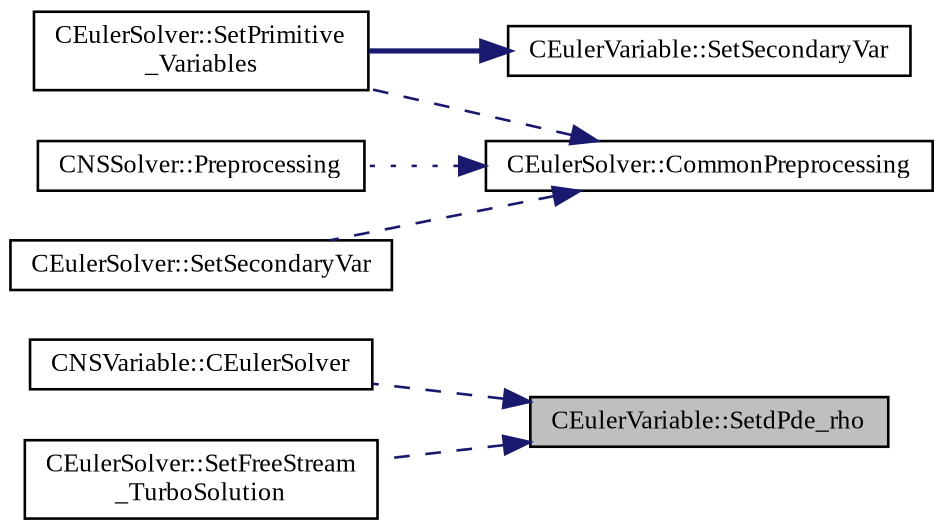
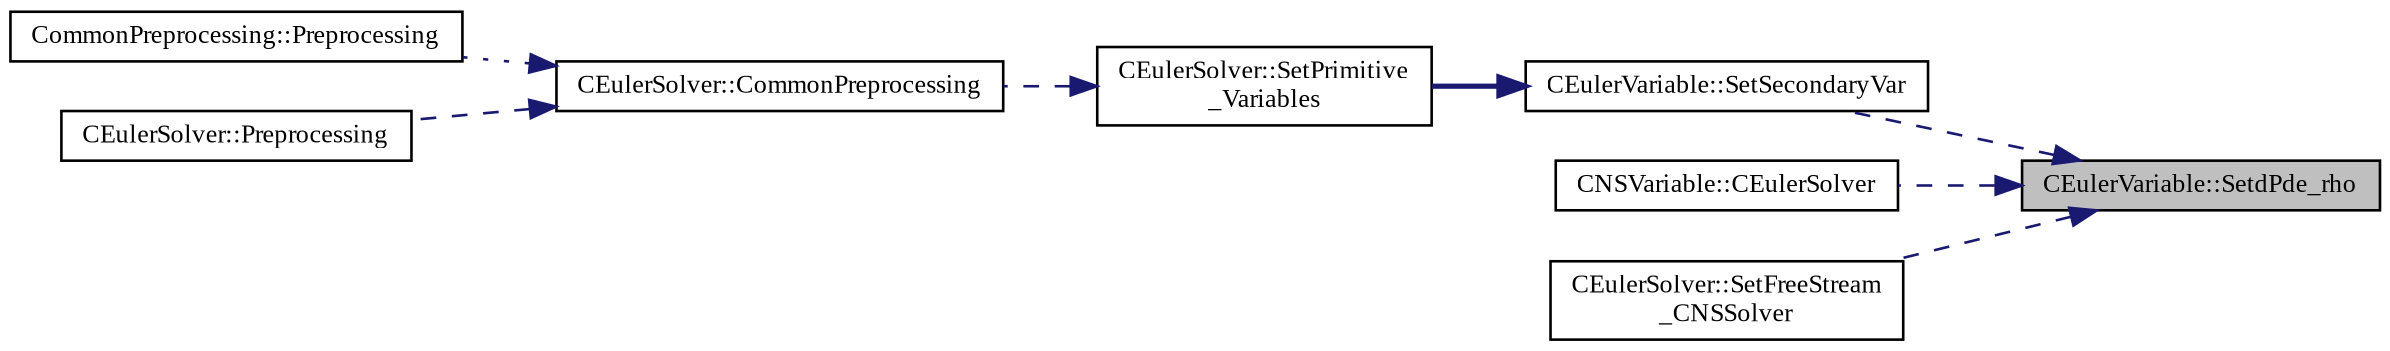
edge "CEulerSolver::SetPrimitive _Variables" -> "CEulerSolver::CommonPreprocessing": reversed
edge "CEulerVariable::SetSecondaryVar" -> "CEulerVariable::SetdPde_rho": added
node "CNSSolver::Preprocessing": label "CNSSolver::Preprocessing" -> "CommonPreprocessing::Preprocessing"
node "CEulerSolver::SetSecondaryVar": label "CEulerSolver::SetSecondaryVar" -> "CEulerSolver::Preprocessing"
node "CEulerSolver::SetFreeStream _TurboSolution": label "CEulerSolver::SetFreeStream _TurboSolution" -> "CEulerSolver::SetFreeStream _CNSSolver"
